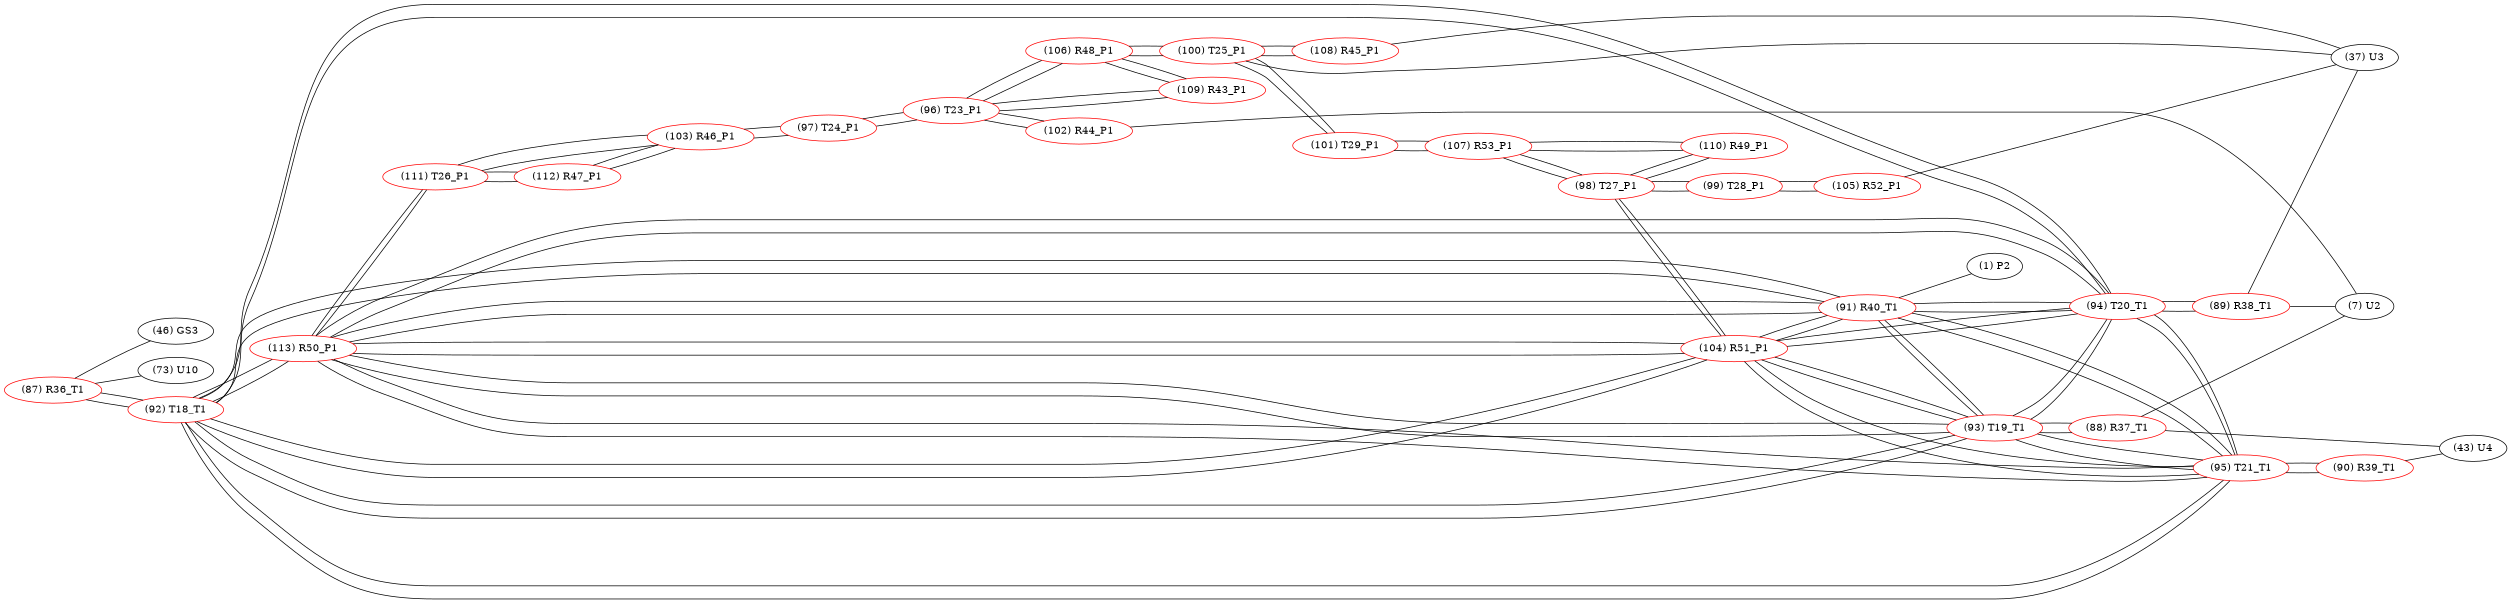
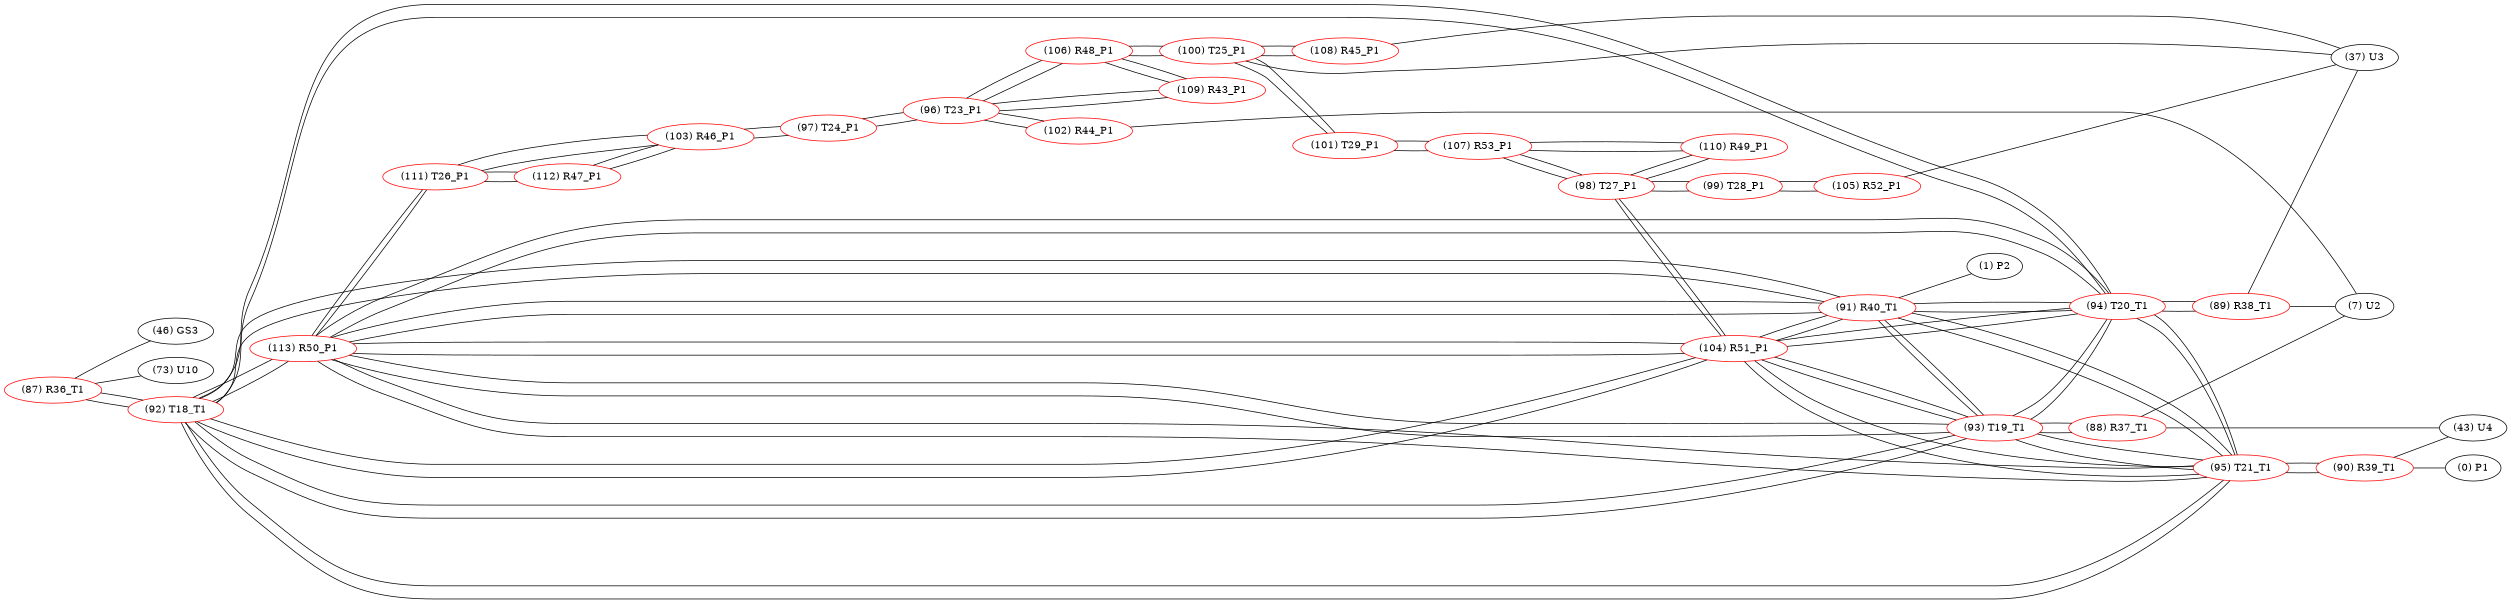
node "(0) P1": added
